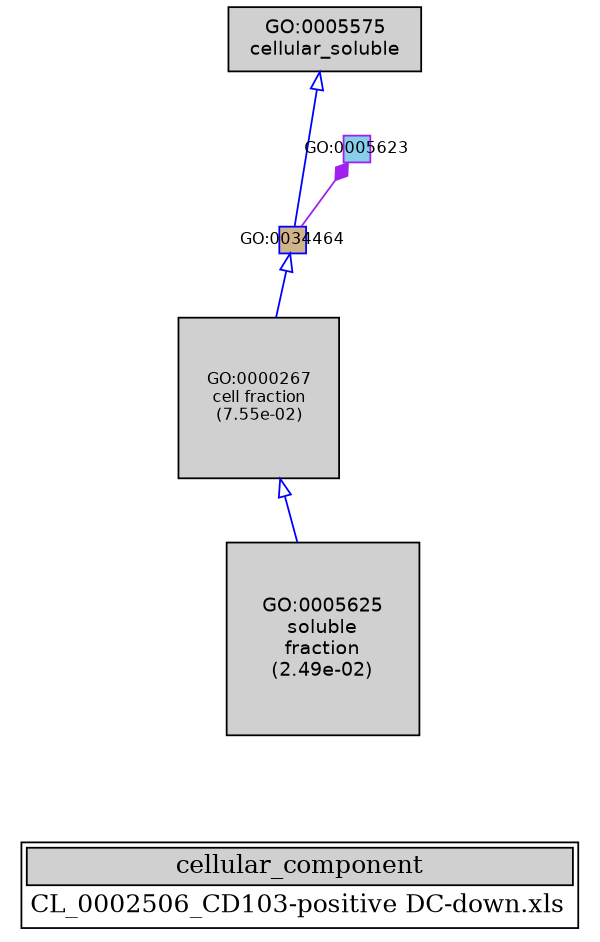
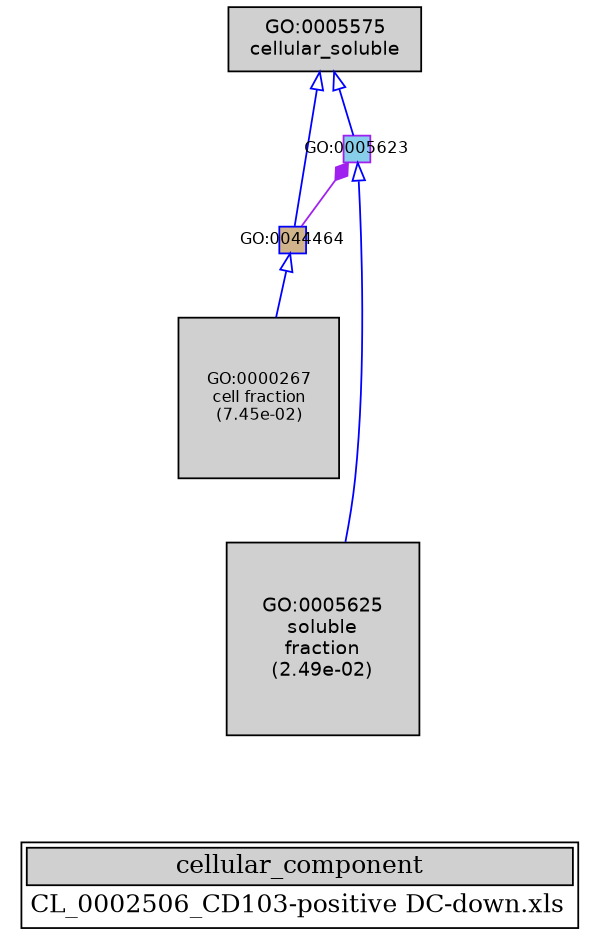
edge "GO:0005623" -> "GO:0005575": added
node "GO:0034464": label "GO:0034464" -> "GO:0044464"
node "GO:0000267": text "(7.55e-02)" -> "(7.45e-02)"
edge "GO:0005625" -> "GO:0000267": now "GO:0005625" -> "GO:0005623"
